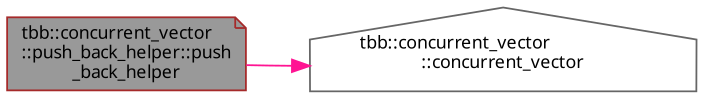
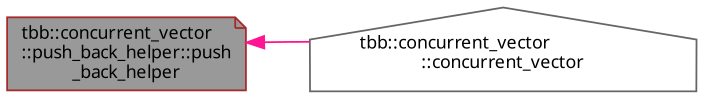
edge "tbb::concurrent_vector ::push_back_helper::push _back_helper" -> "tbb::concurrent_vector ::concurrent_vector": reversed
